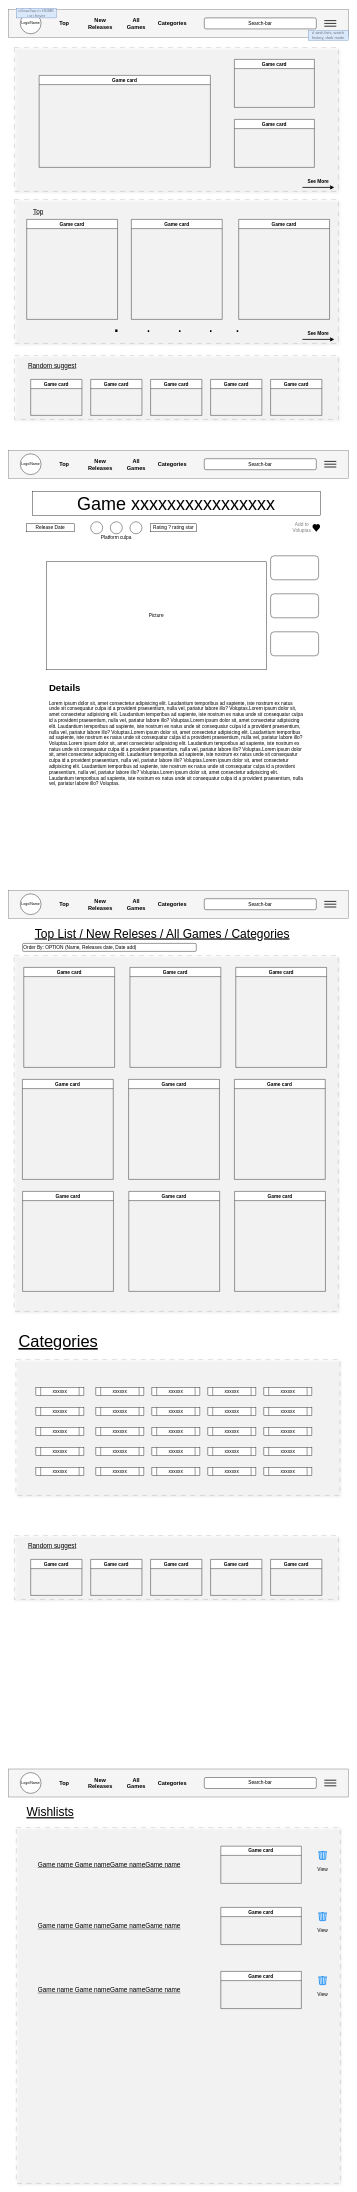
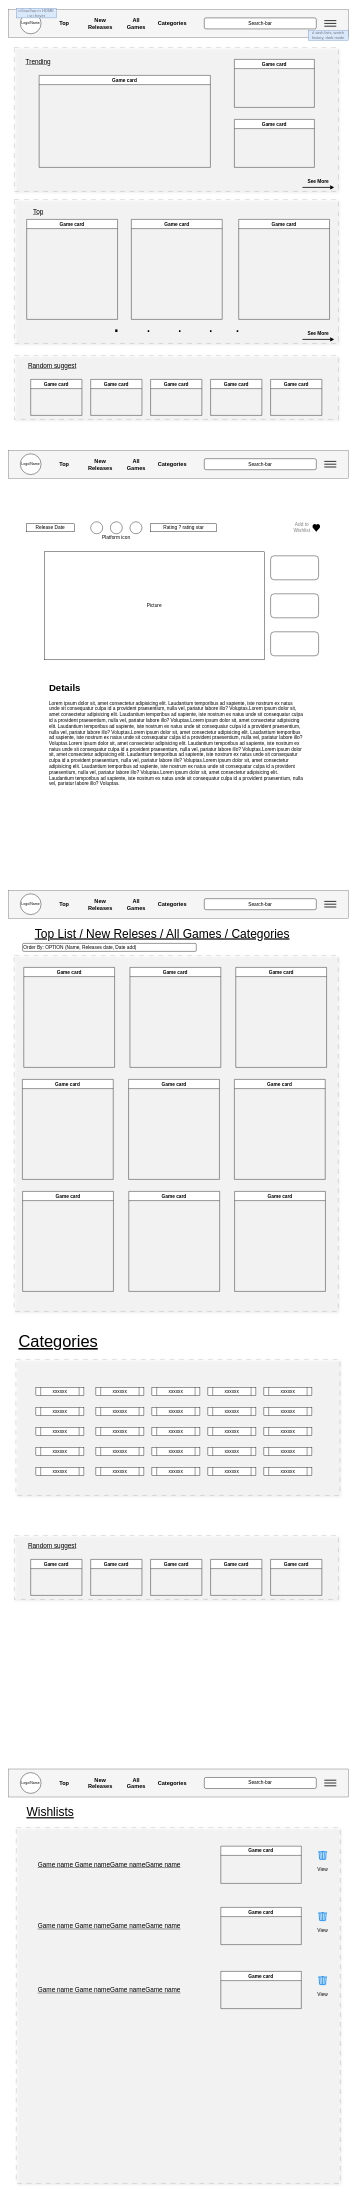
node "Trending": added
node "Game xxxxxxxxxxxxxxxx": removed
node "Rating ? rating star": size 46x8 -> 66x8
node "Add to Voluptas": label "Add to Voluptas" -> "Add to Wishlist"
node "Platform culpa": label "Platform culpa" -> "Platform icon"
node "Picture": moved (156, 616) -> (154, 606)
